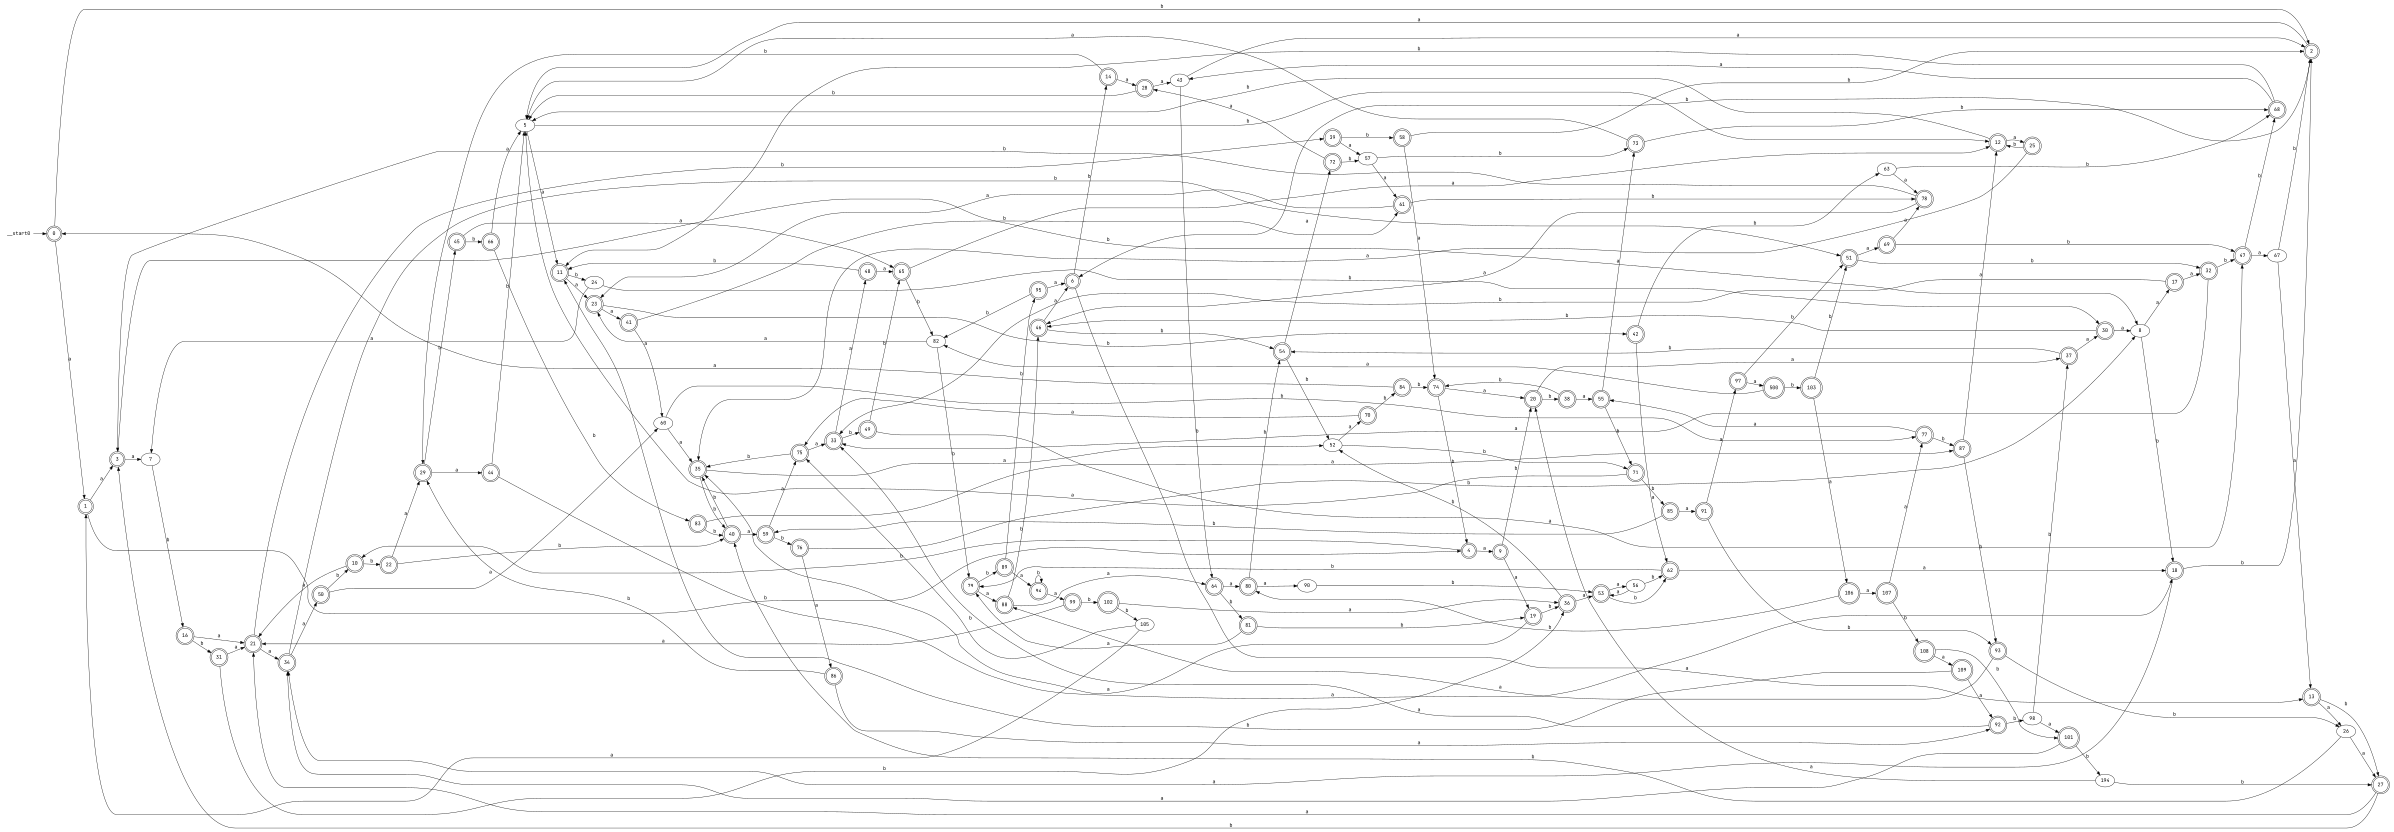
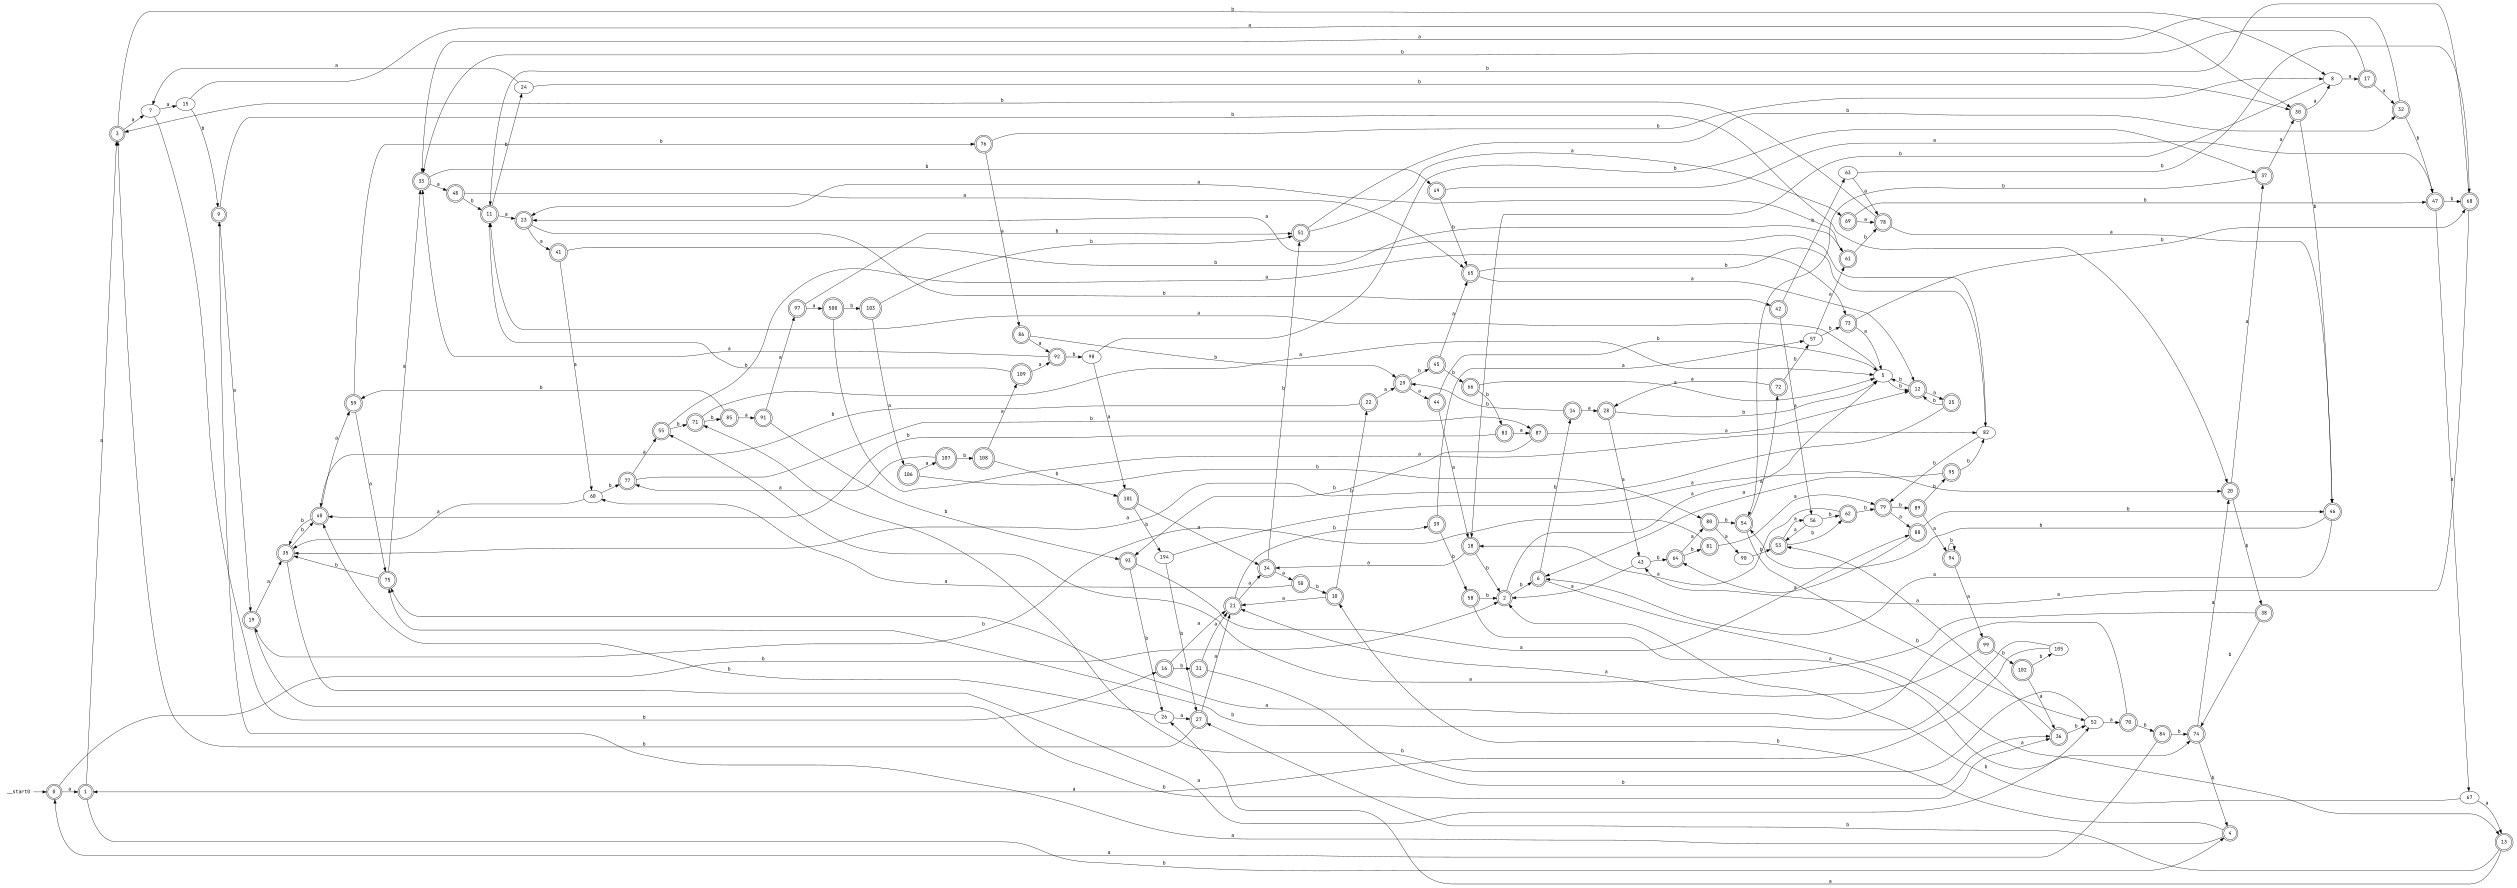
node "15": added
edge "42" -> "62": now "42" -> "56"
